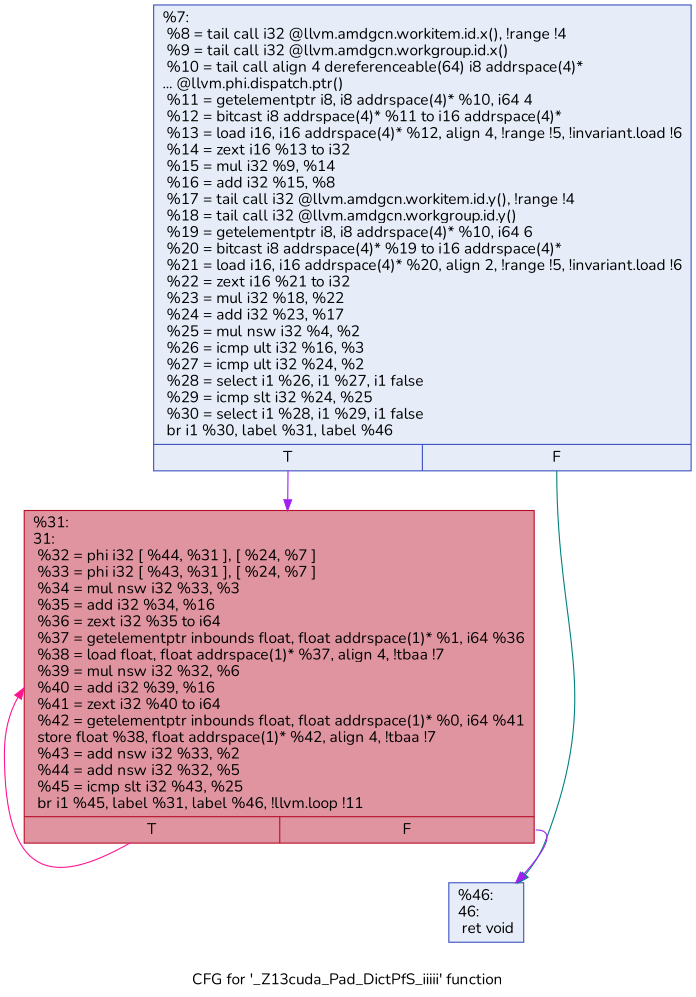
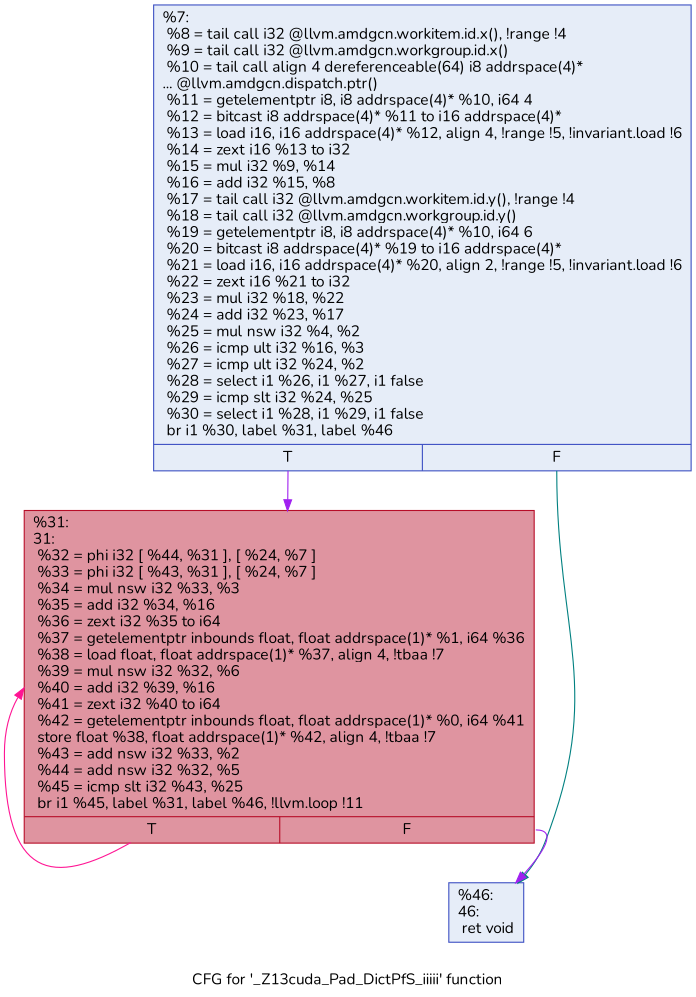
node "%7:": text "... @llvm.phi.dispatch.ptr()" -> "... @llvm.amdgcn.dispatch.ptr()"
